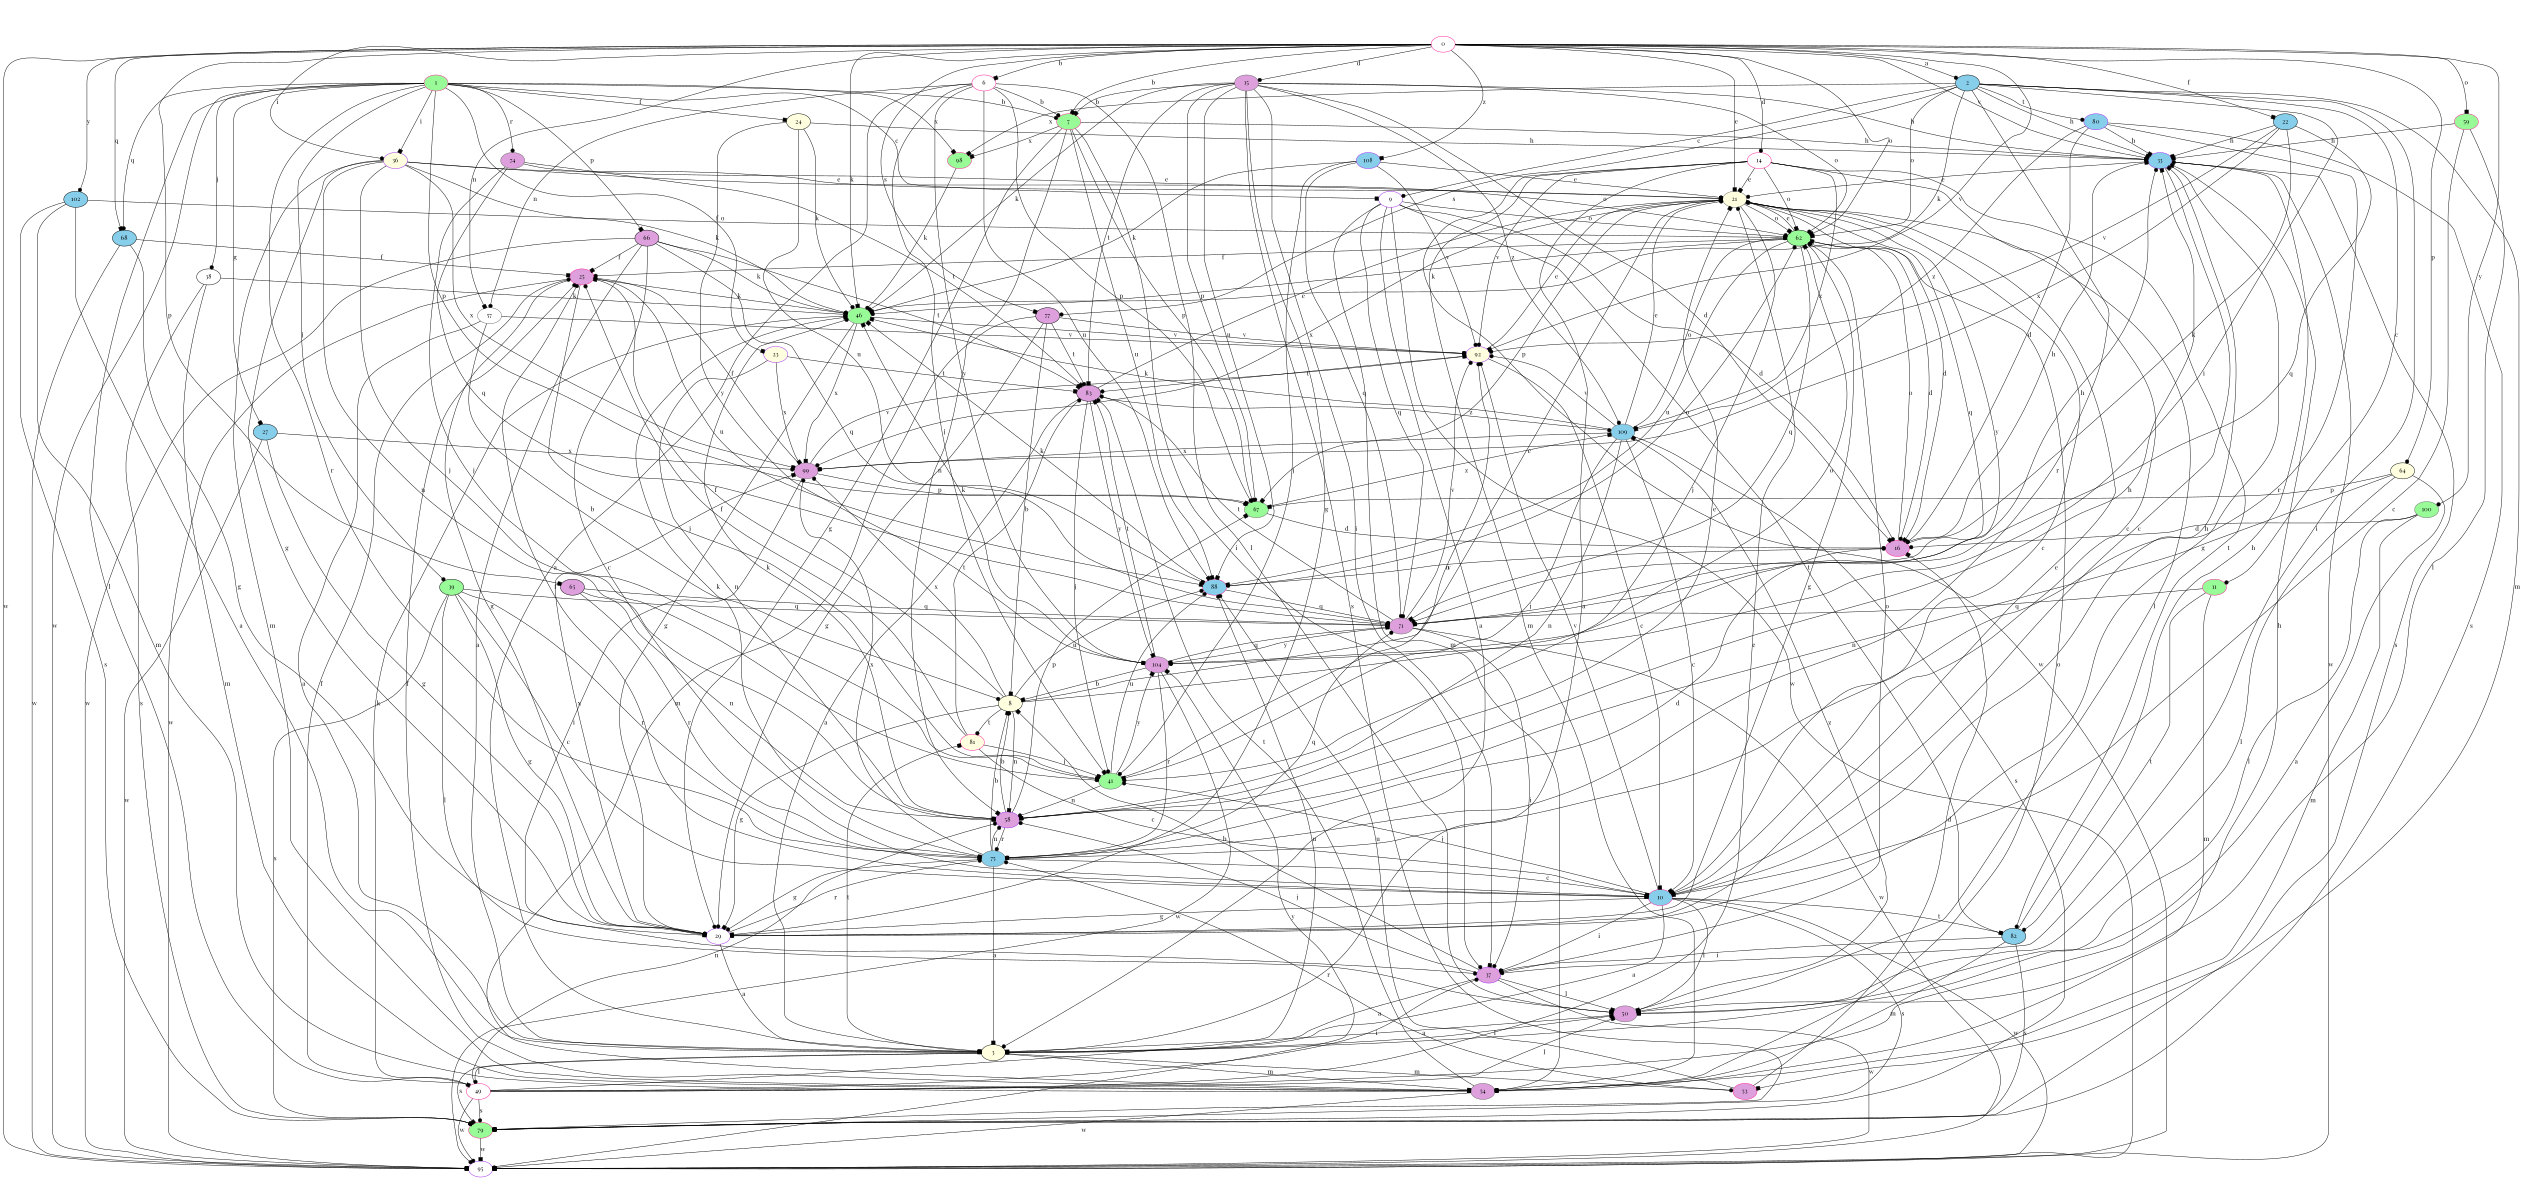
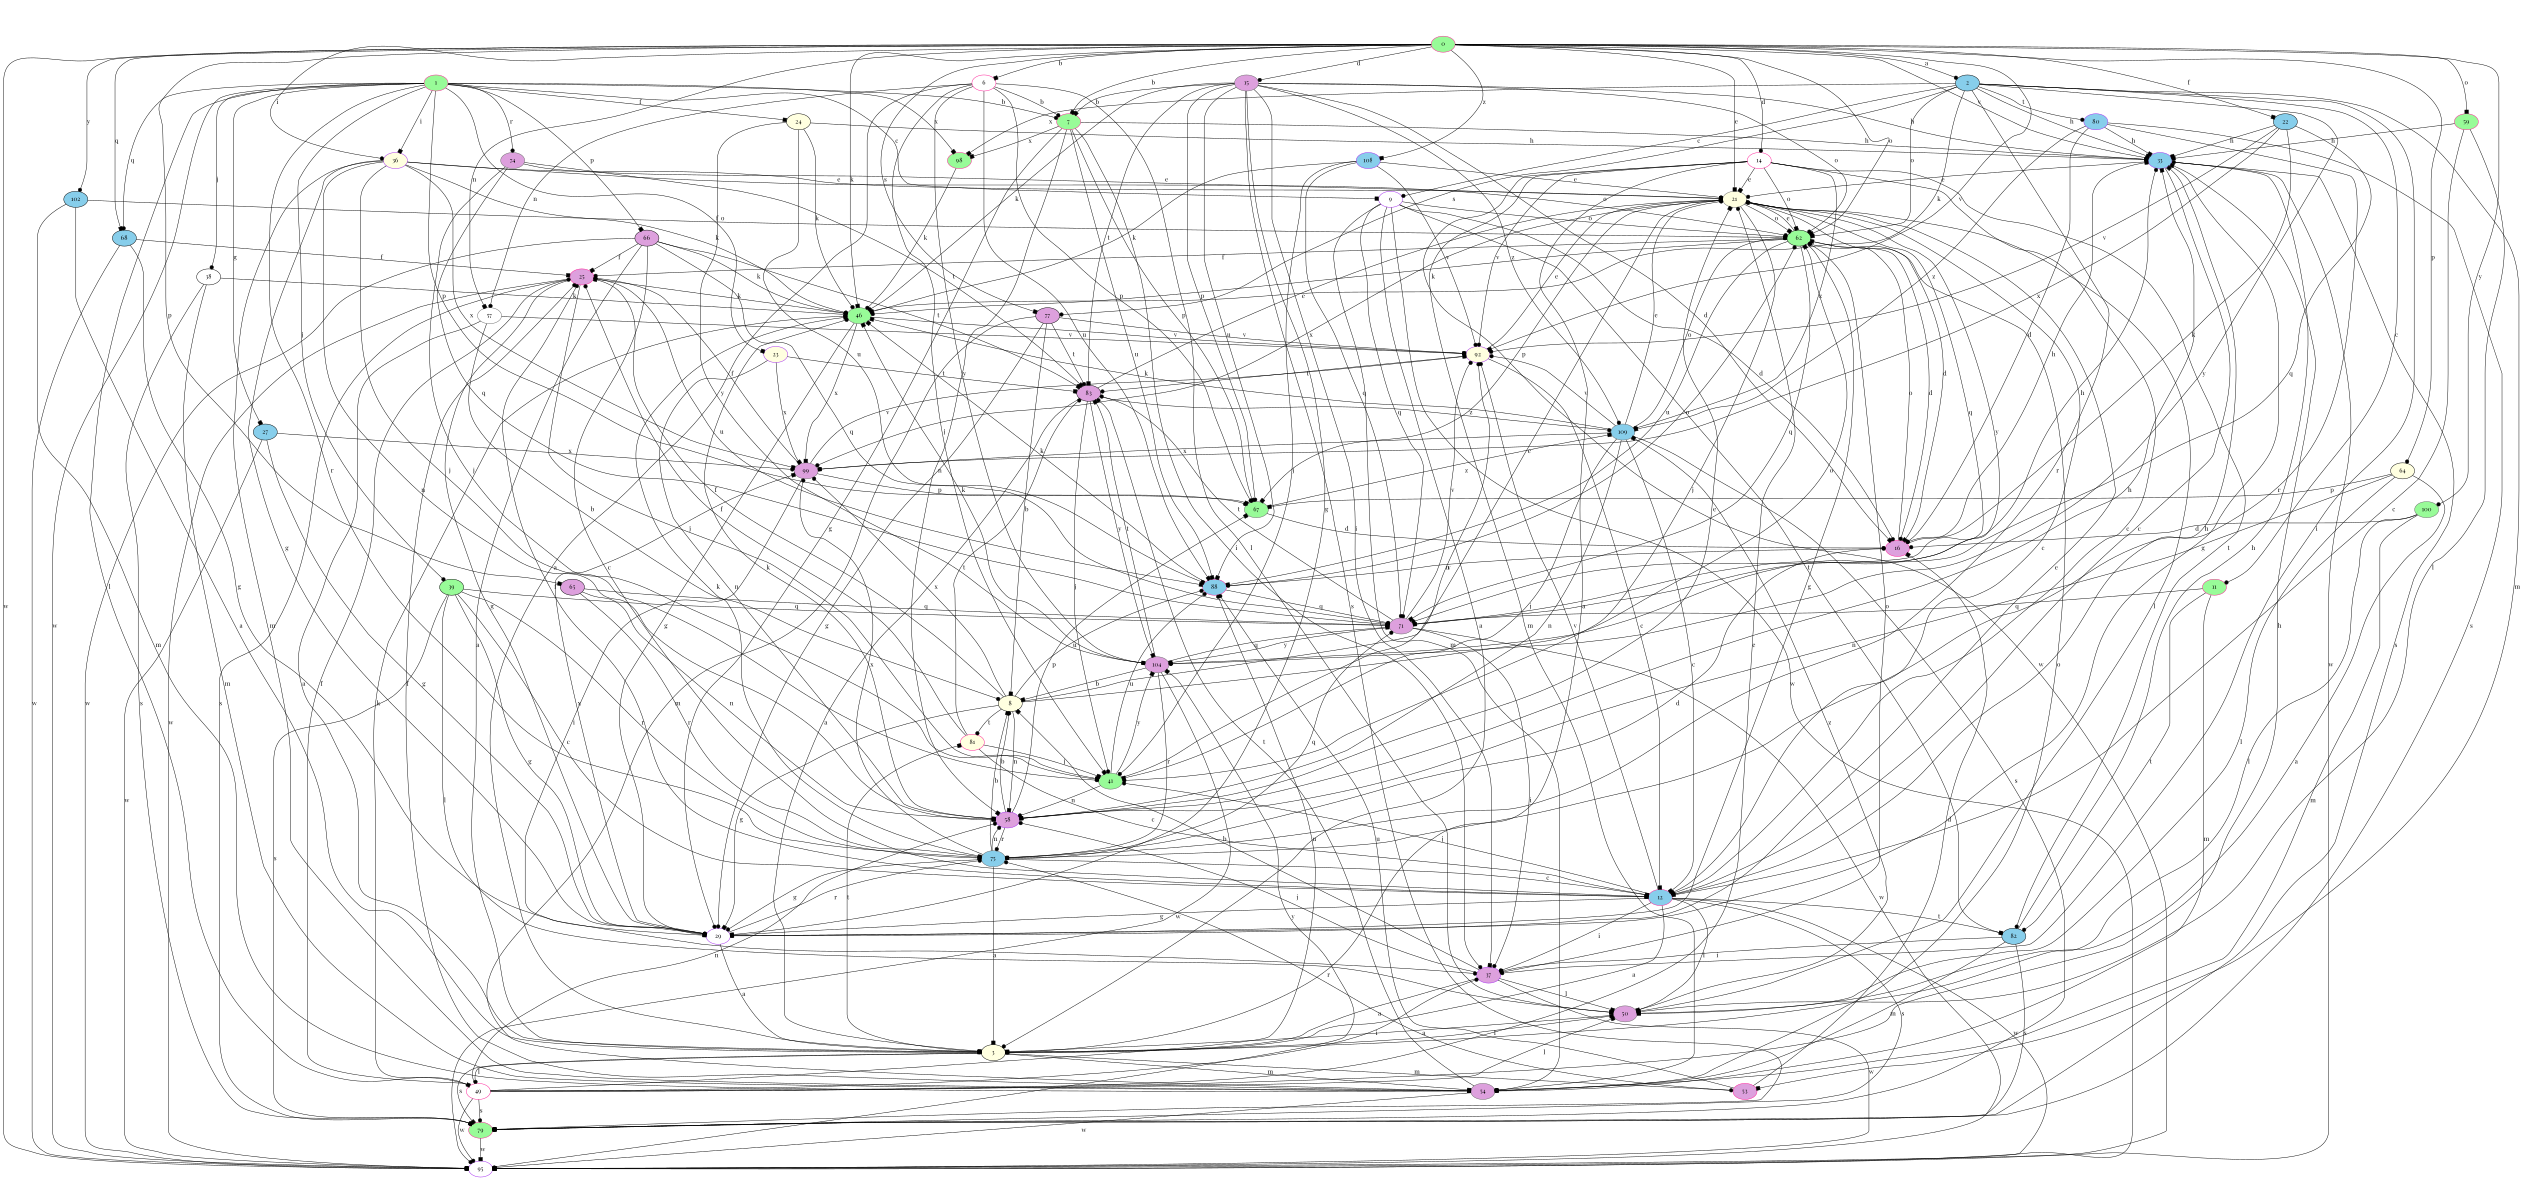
node "0": fillcolor white -> palegreen
edge "2" -> "104": label "i" -> "y"
edge "102" -> "79": now "25" -> "79"
node "10": label "10" -> "12"
